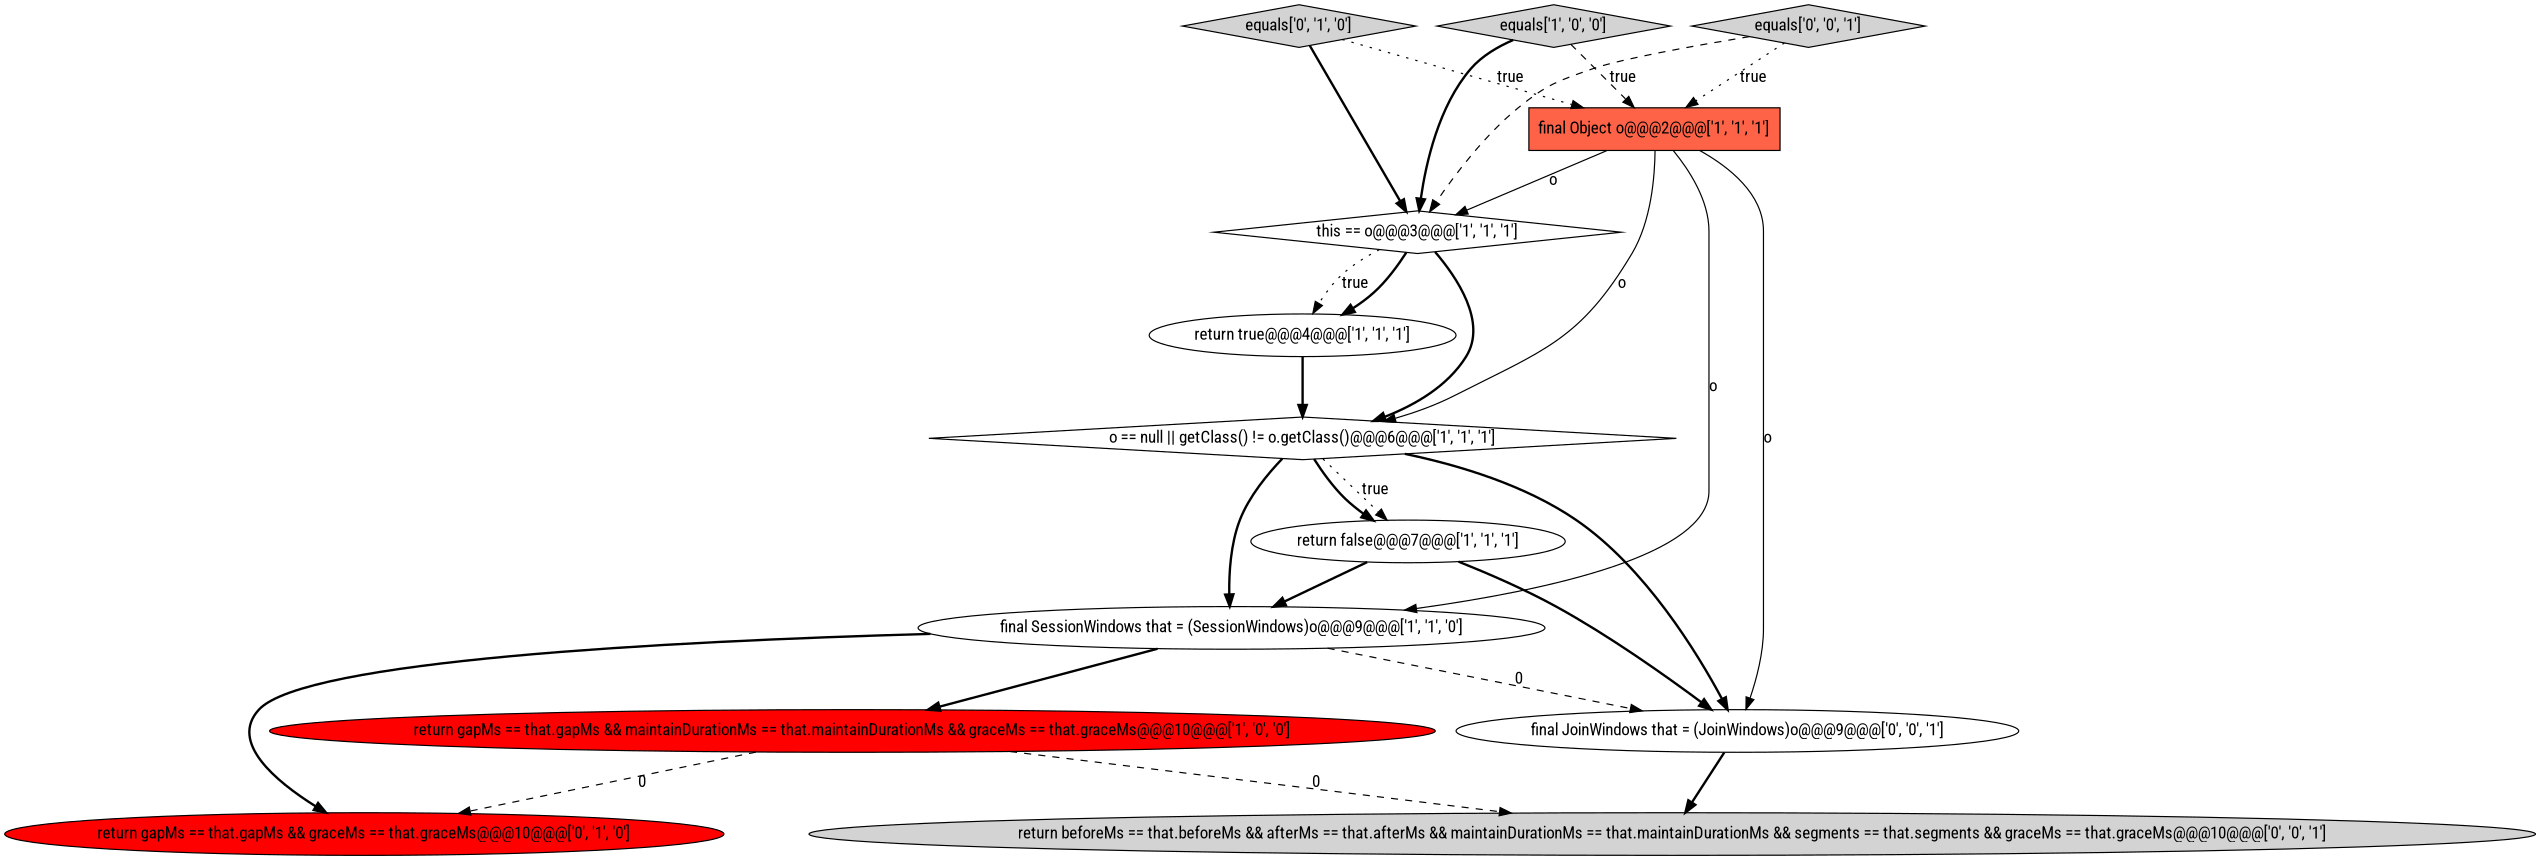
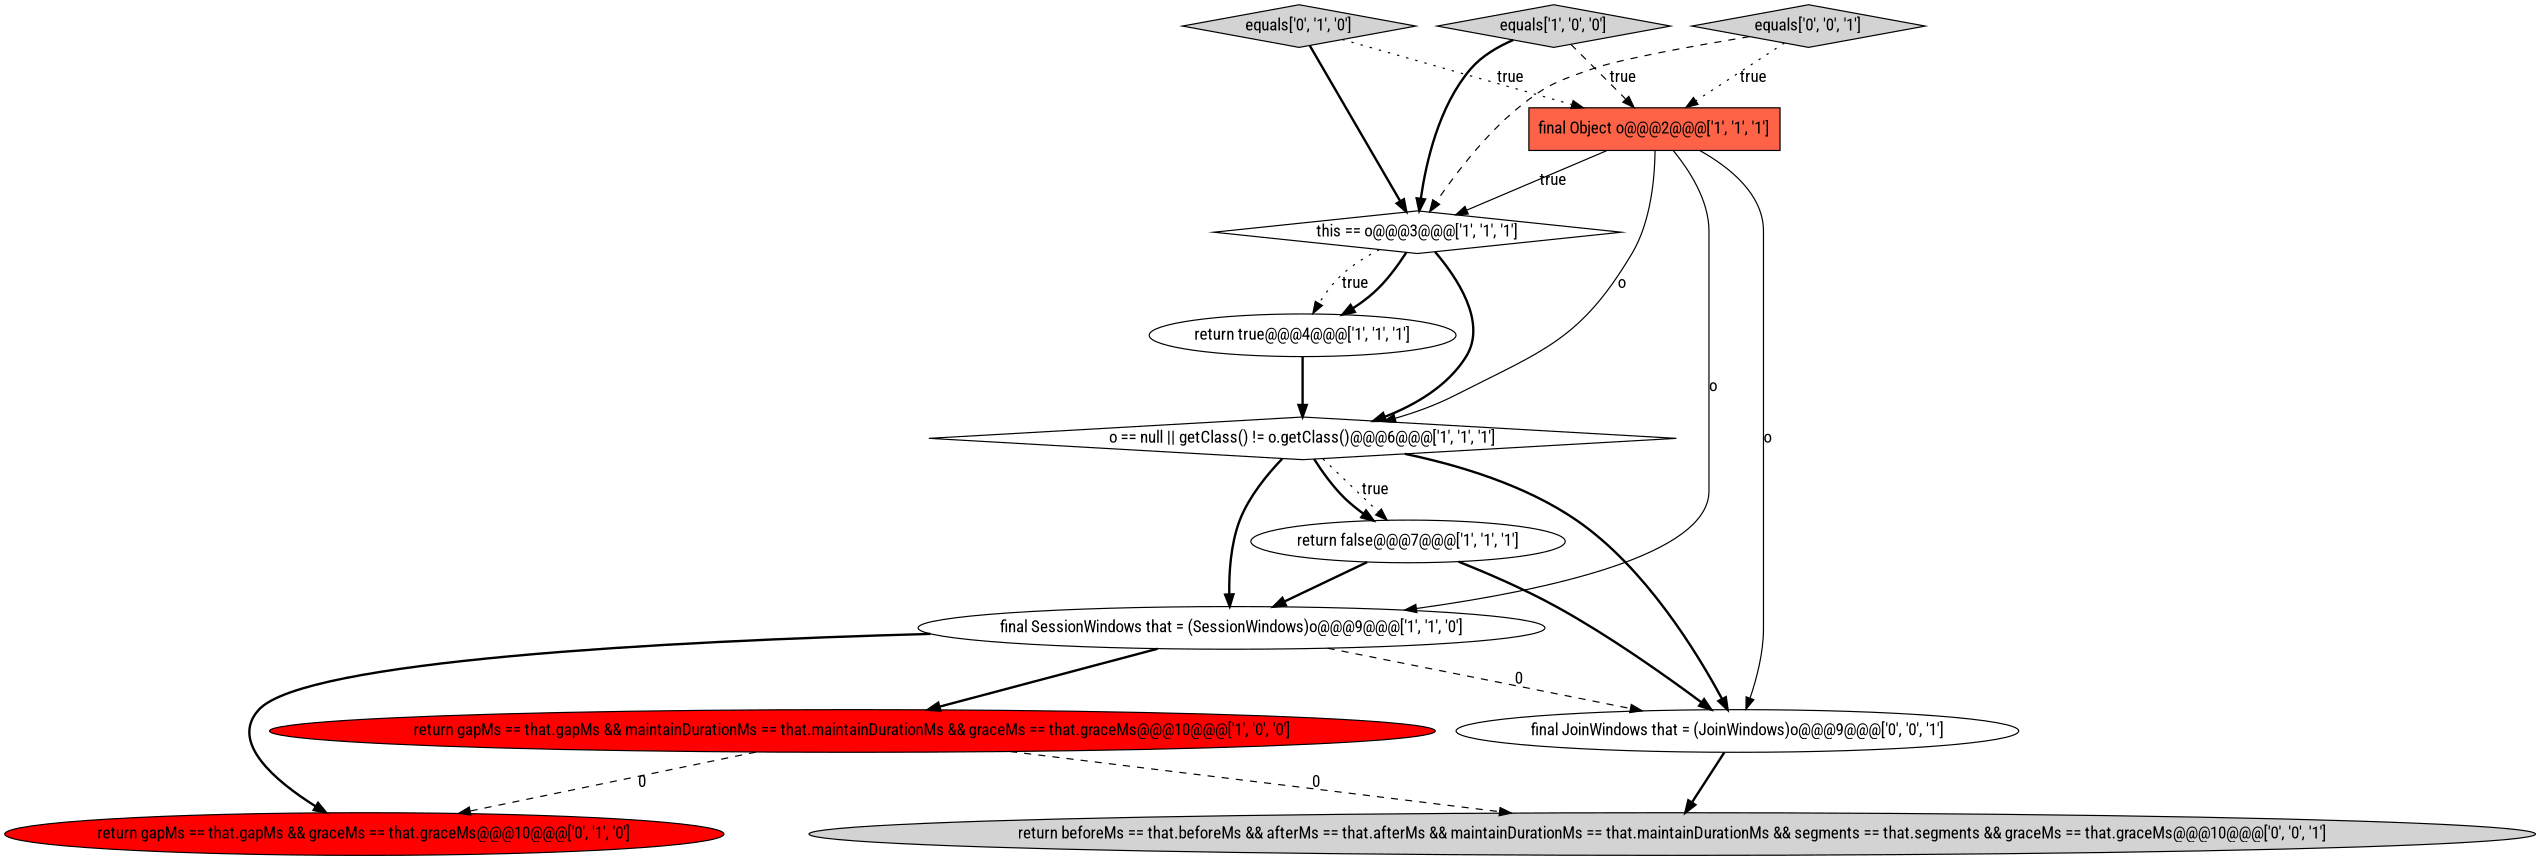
edge "final Object o@@@2@@@['1', '1', '1']" -> "this == o@@@3@@@['1', '1', '1']": label "o" -> "true"
